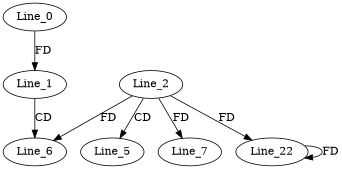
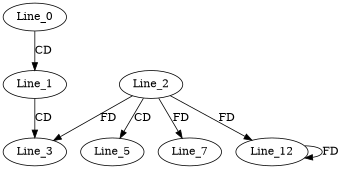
edge "Line_0" -> "Line_1": label "FD" -> "CD"
node "Line_6": label "Line_6" -> "Line_3"
node "Line_22": label "Line_22" -> "Line_12"
